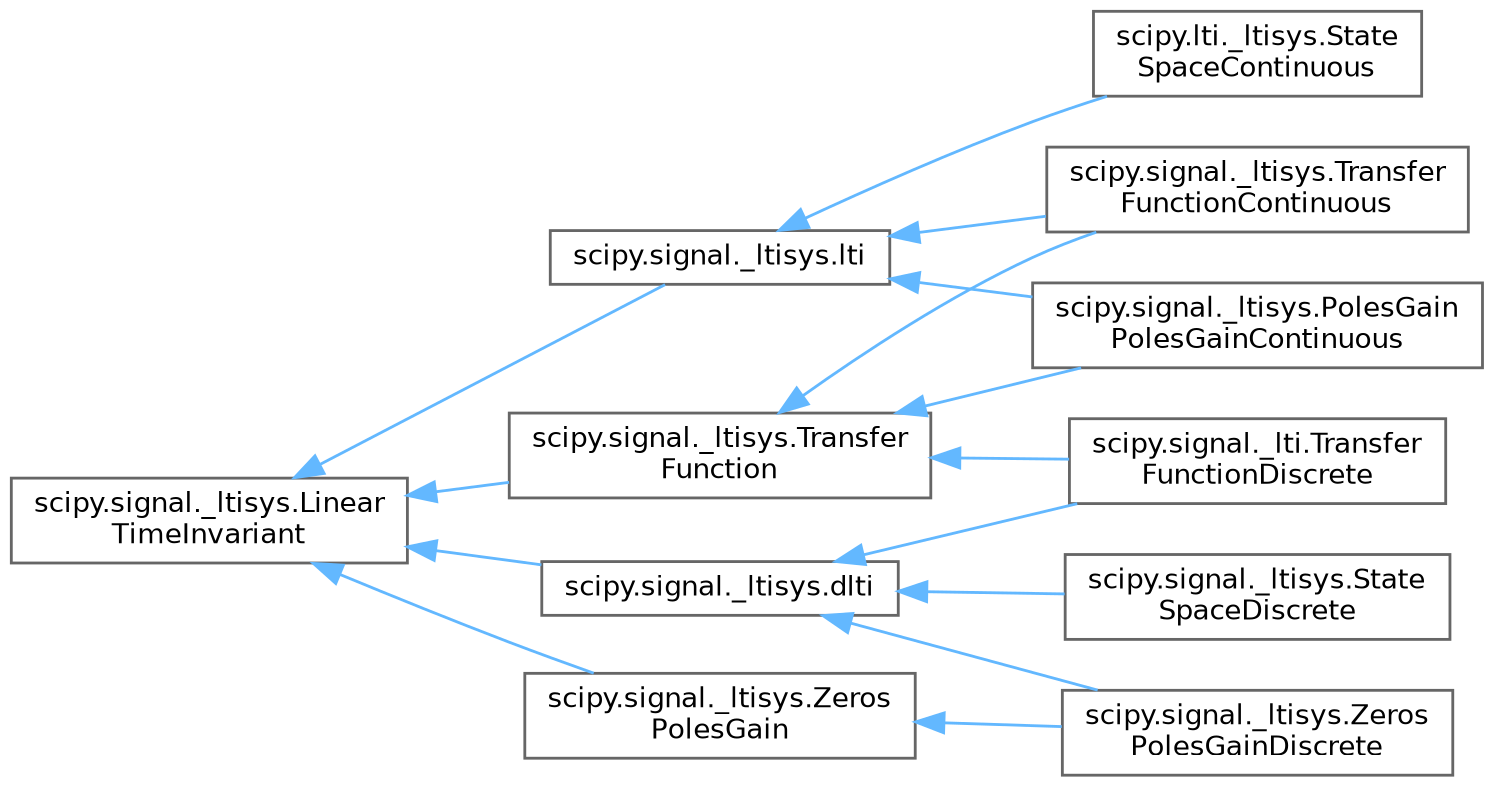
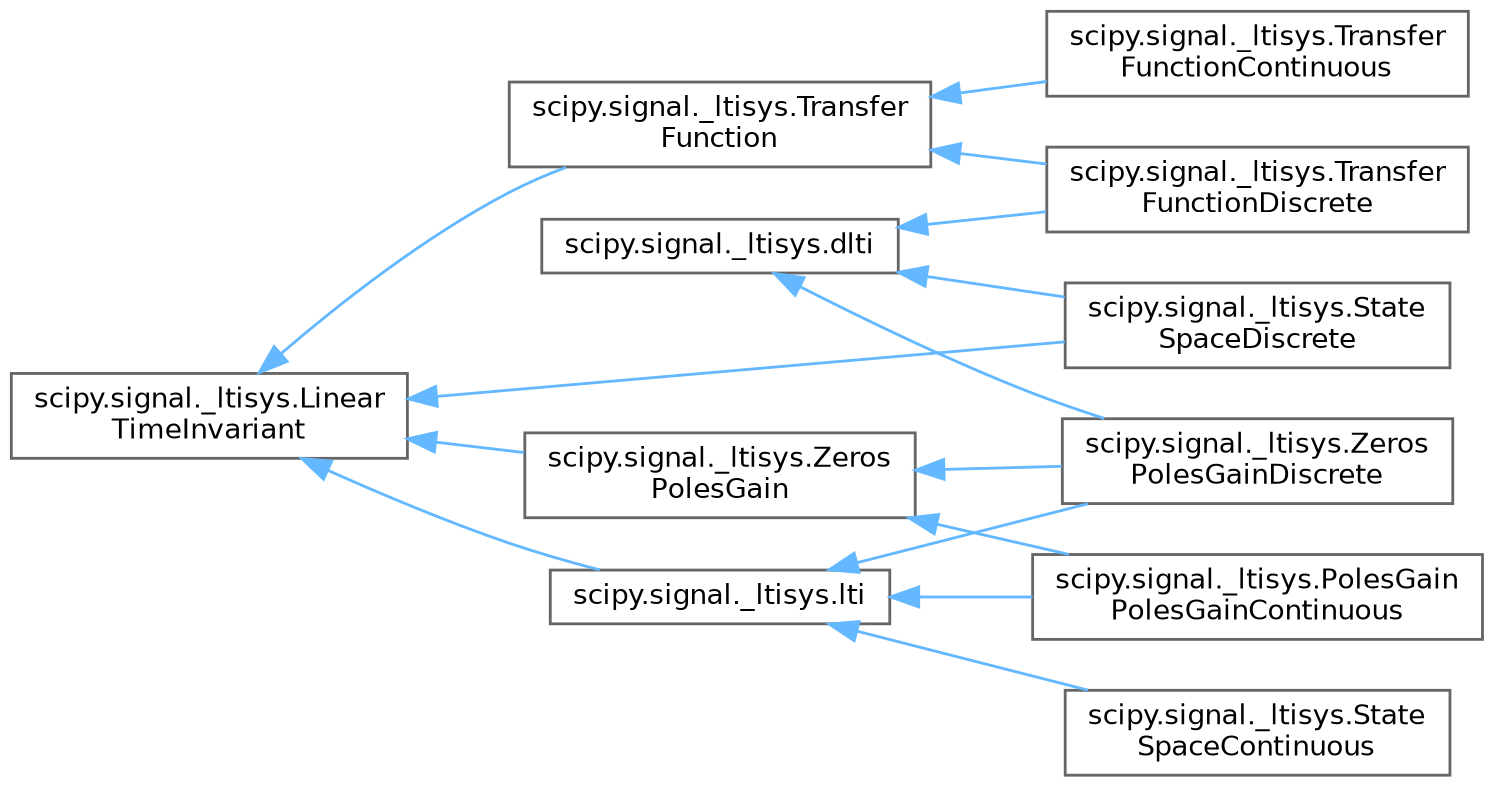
node "scipy.lti._ltisys.State SpaceContinuous": label "scipy.lti._ltisys.State SpaceContinuous" -> "scipy.signal._ltisys.State SpaceContinuous"
edge "scipy.signal._ltisys.Transfer FunctionContinuous" -> "scipy.signal._ltisys.lti": now "scipy.signal._ltisys.Zeros PolesGainDiscrete" -> "scipy.signal._ltisys.lti"
edge "scipy.signal._ltisys.PolesGain PolesGainContinuous" -> "scipy.signal._ltisys.Transfer Function": now "scipy.signal._ltisys.PolesGain PolesGainContinuous" -> "scipy.signal._ltisys.Zeros PolesGain"
node "scipy.signal._lti.Transfer FunctionDiscrete": label "scipy.signal._lti.Transfer FunctionDiscrete" -> "scipy.signal._ltisys.Transfer FunctionDiscrete"
edge "scipy.signal._ltisys.dlti" -> "scipy.signal._ltisys.Linear TimeInvariant": now "scipy.signal._ltisys.State SpaceDiscrete" -> "scipy.signal._ltisys.Linear TimeInvariant"
